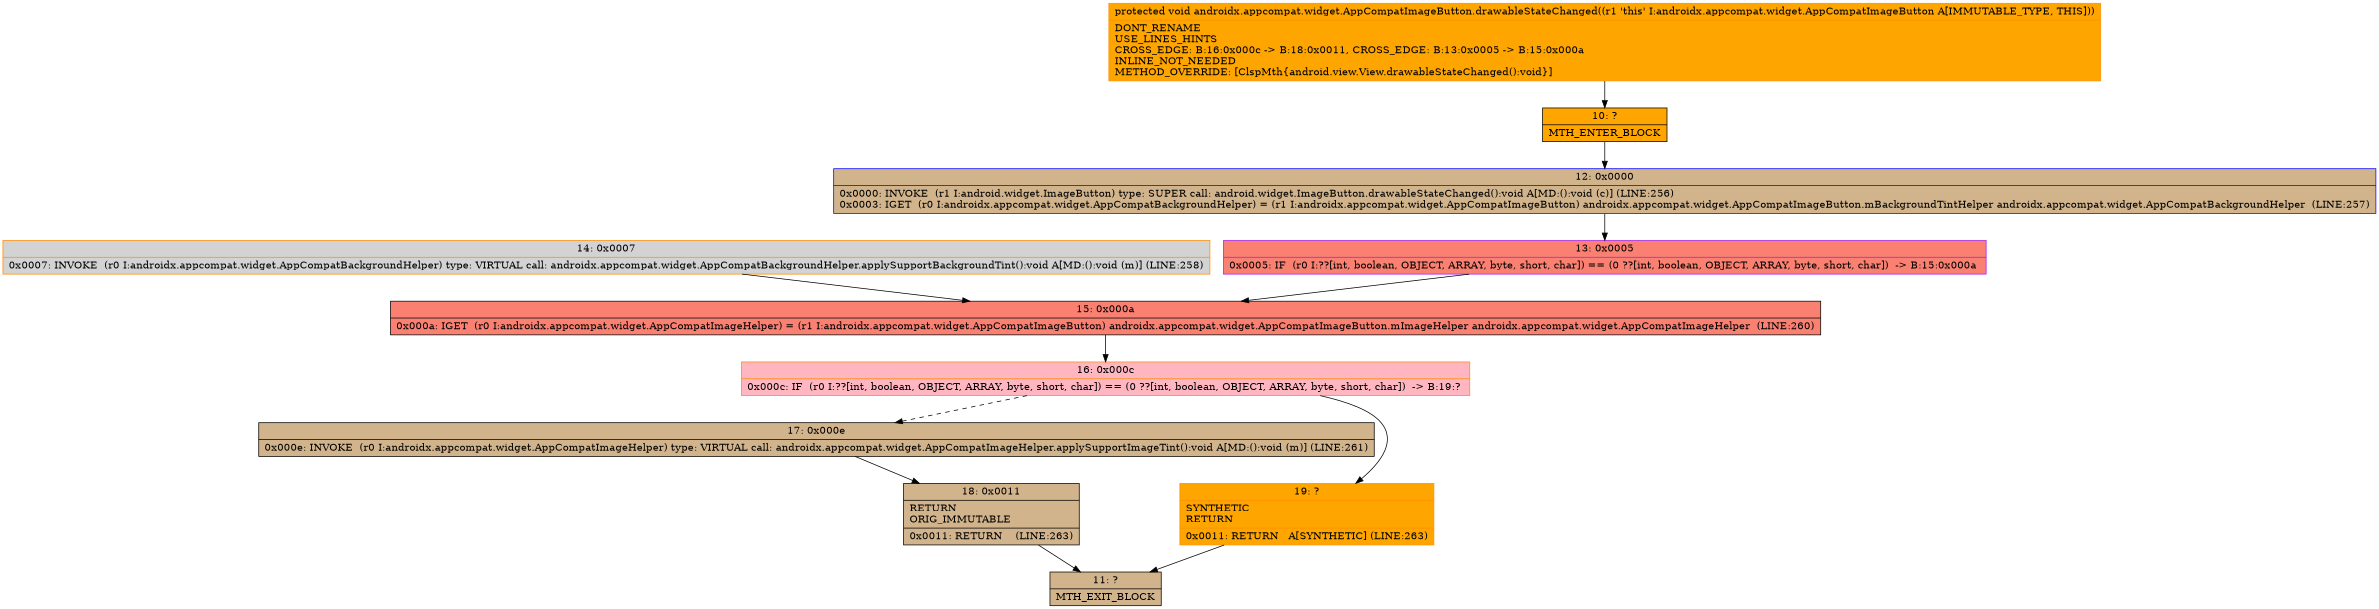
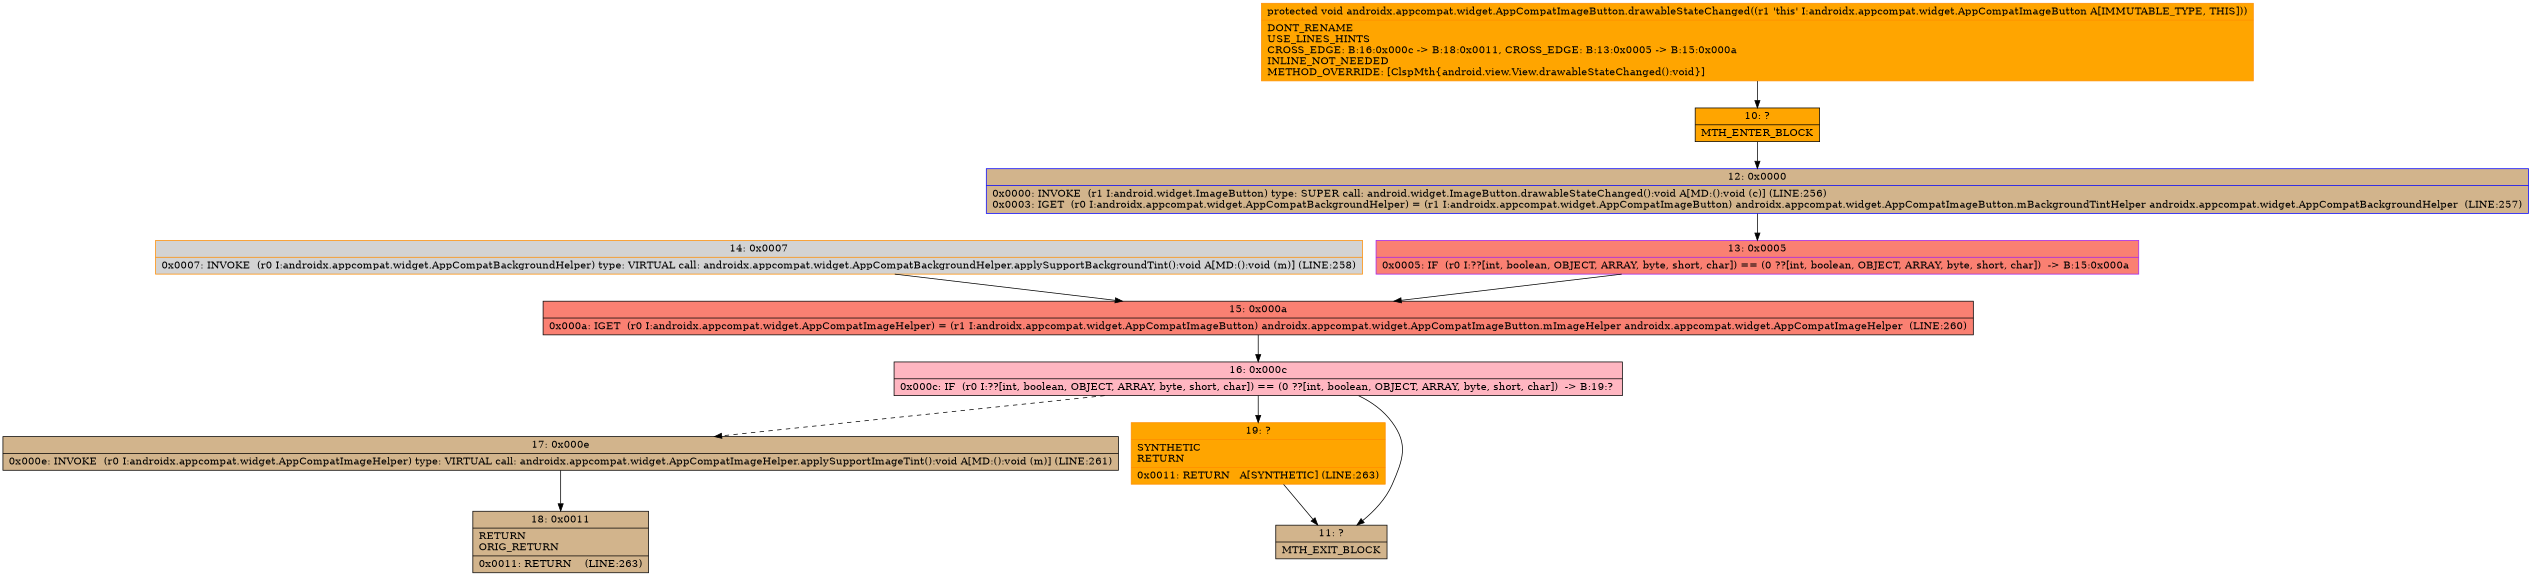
node "16: 0x000c": color darkorange -> black
node "18: 0x0011": text "ORIG_IMMUTABLE" -> "ORIG_RETURN"
edge "18: 0x0011" -> "11: ?": now "16: 0x000c" -> "11: ?"
